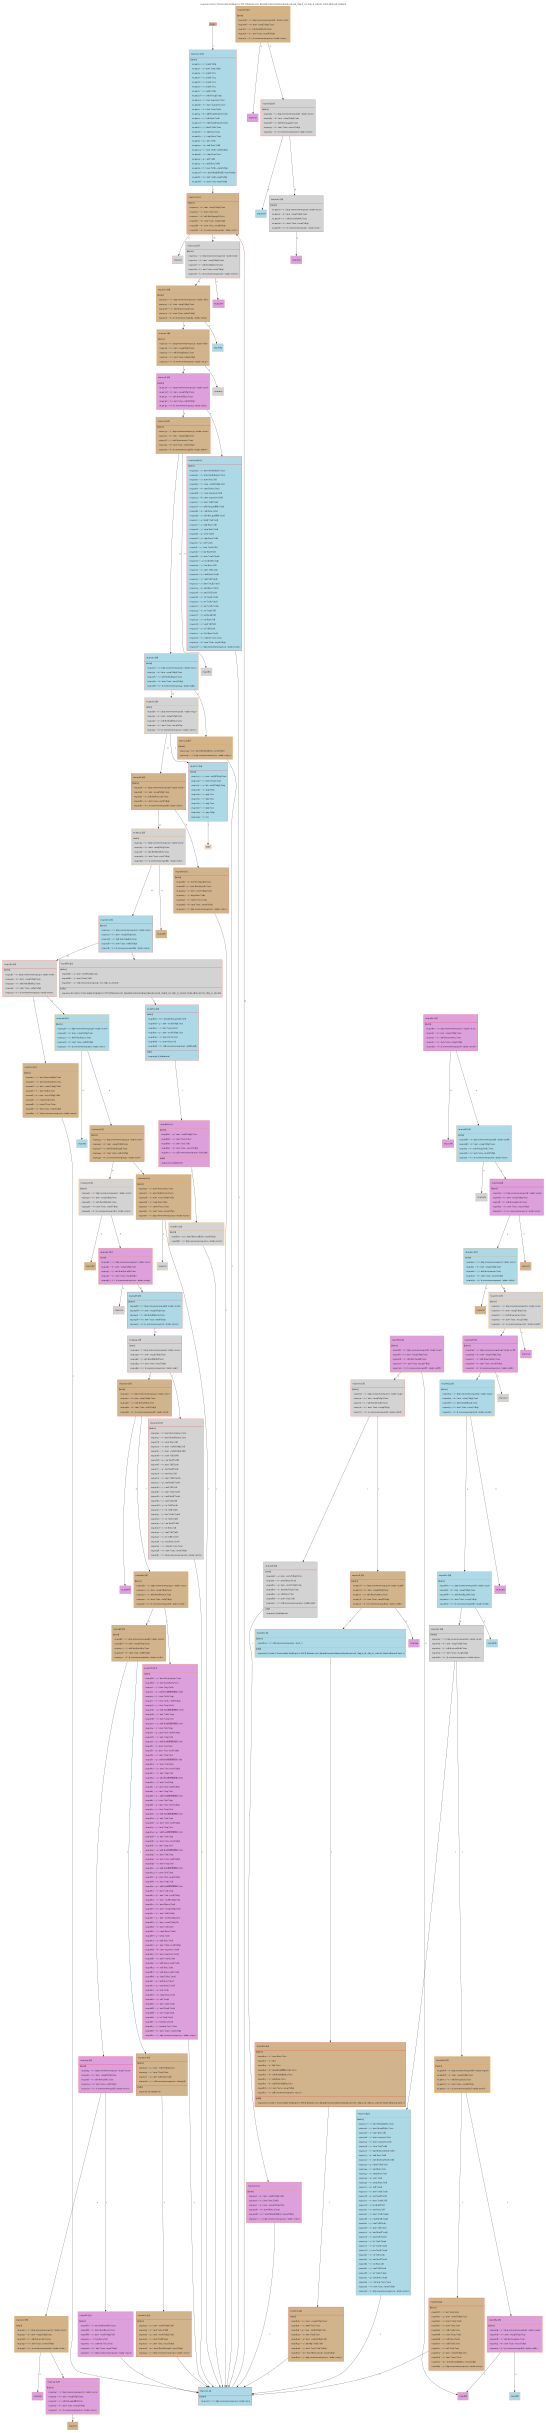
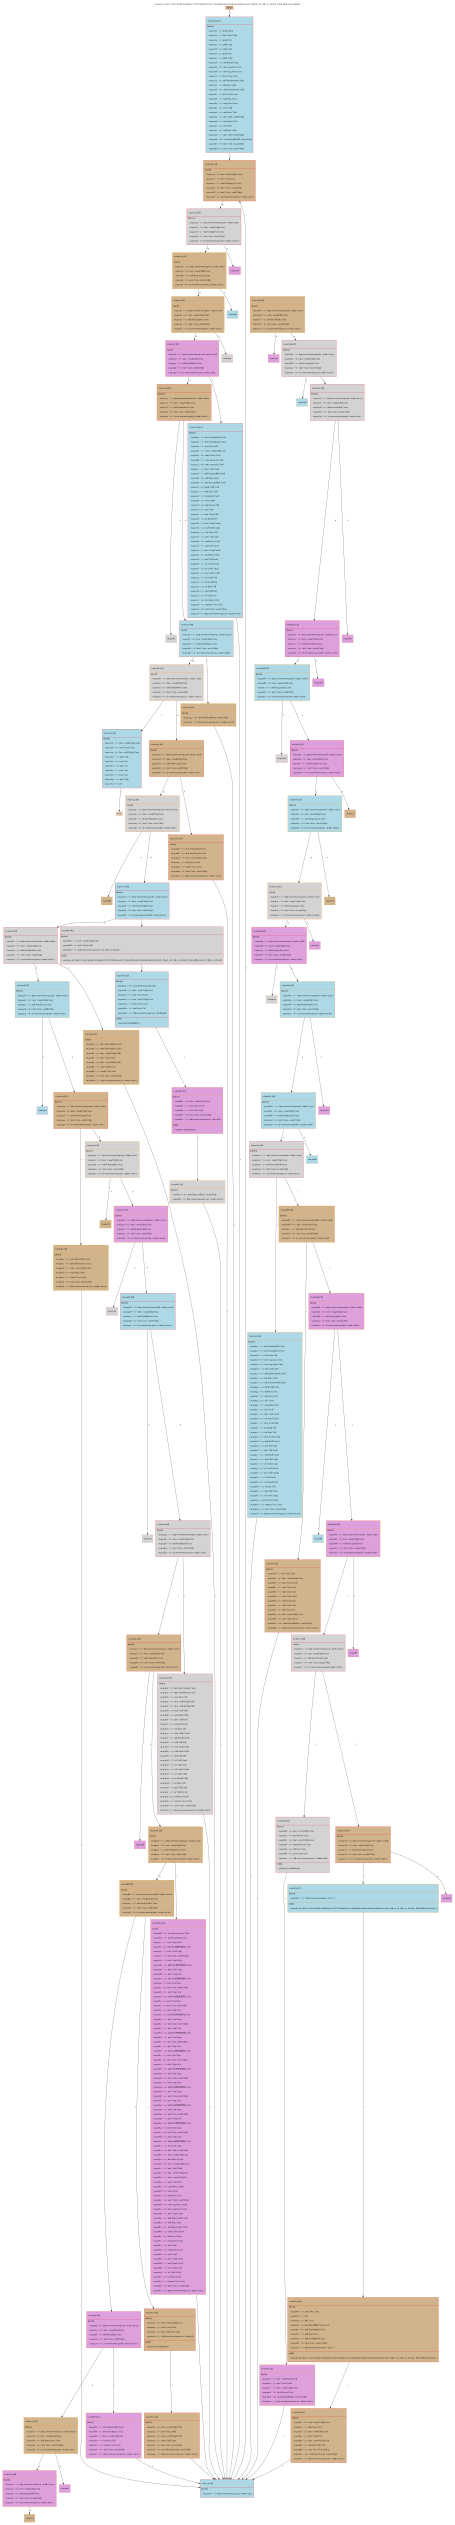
node "0x401a11": removed
edge "0x4015a0 [28]" -> "0x4015bc [28]": added, label "4"
edge "0x401a4e [30]" -> "0x402351": now "0x401488 [28]" -> "0x402351"
edge "0x4016d4 [28]" -> "0x401fc8": now "0x4016d4 [28]" -> "0x4016f0 [28]"
